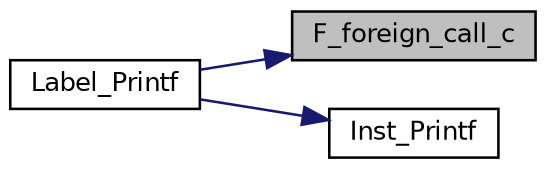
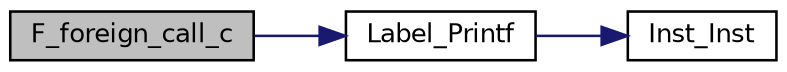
edge "Label_Printf" -> "F_foreign_call_c": reversed
node "Inst_Printf": label "Inst_Printf" -> "Inst_Inst"
